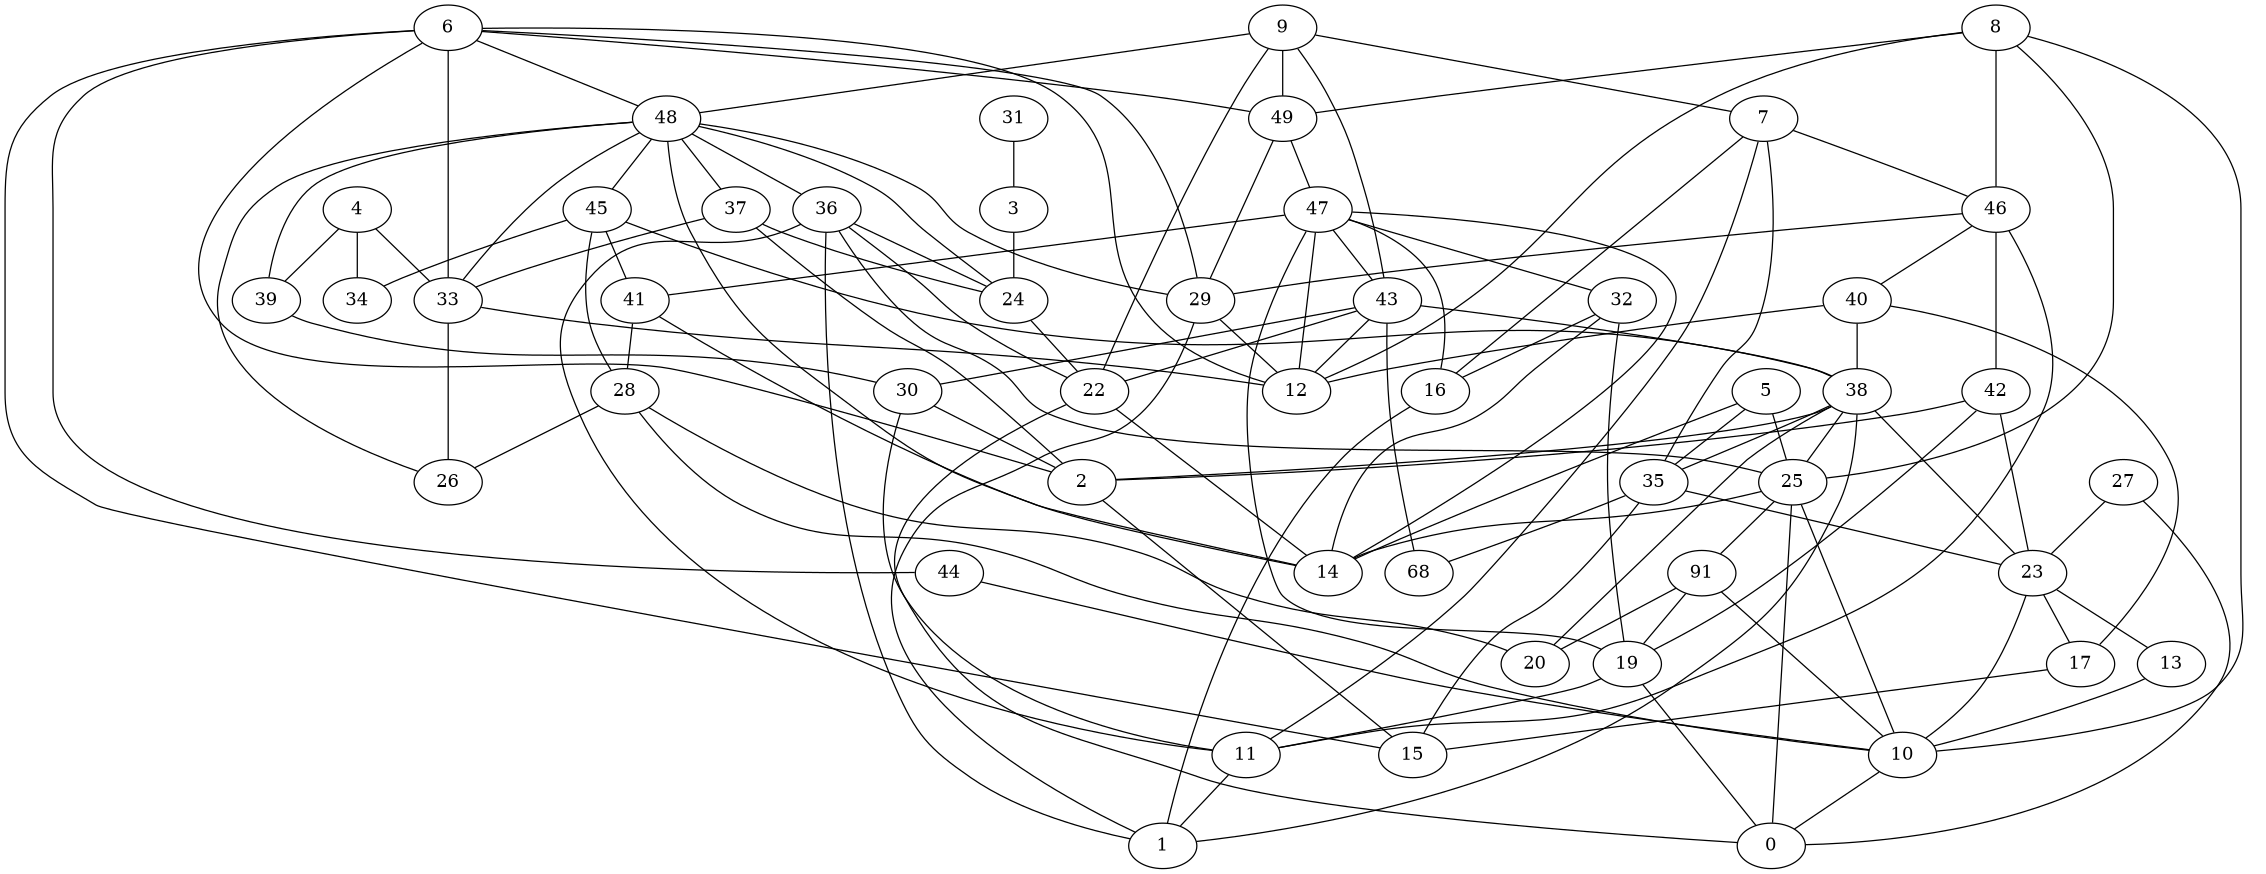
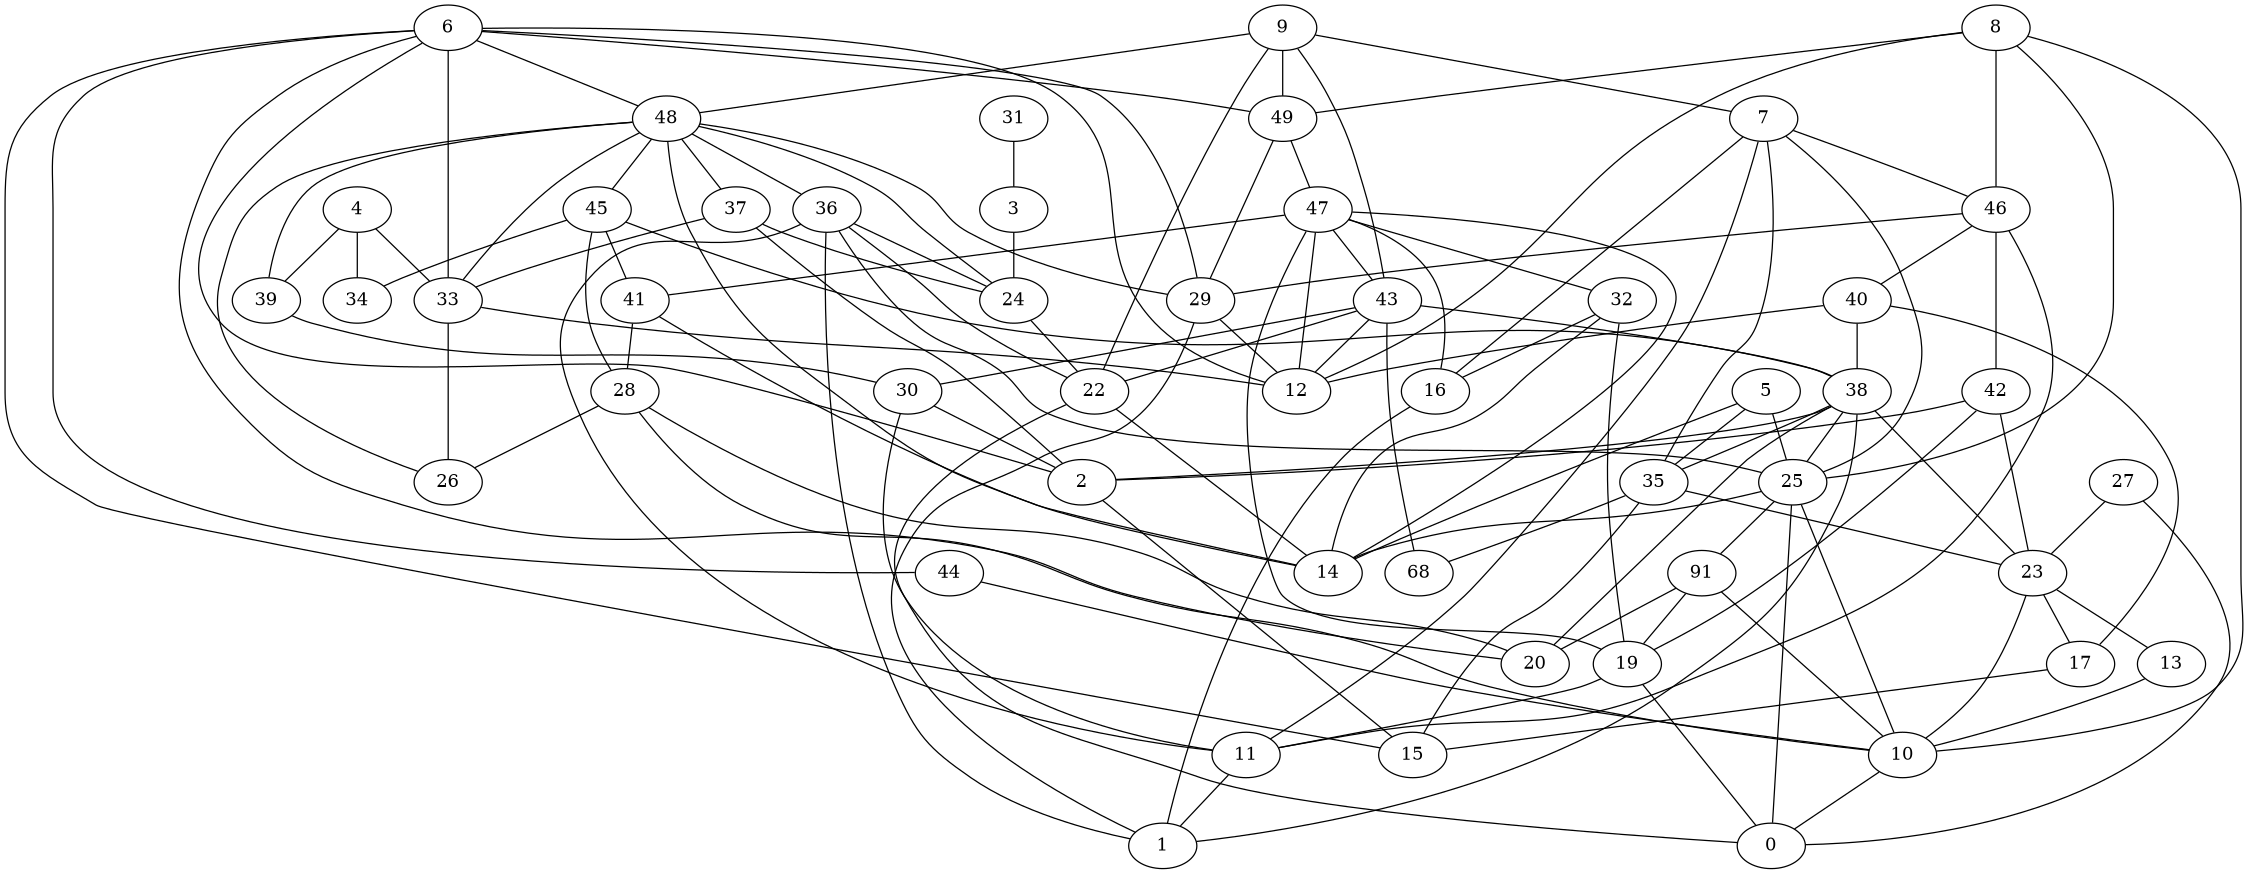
edge "7" -- "25": added
edge "6" -- "20": added
